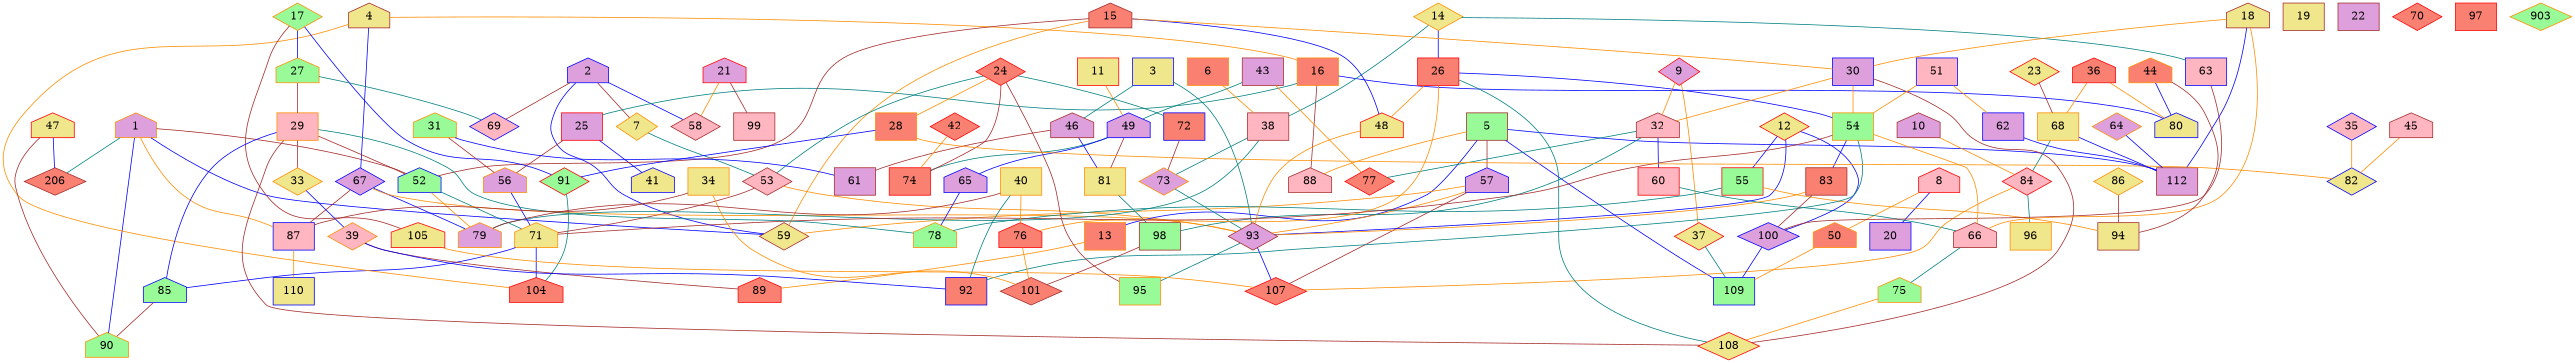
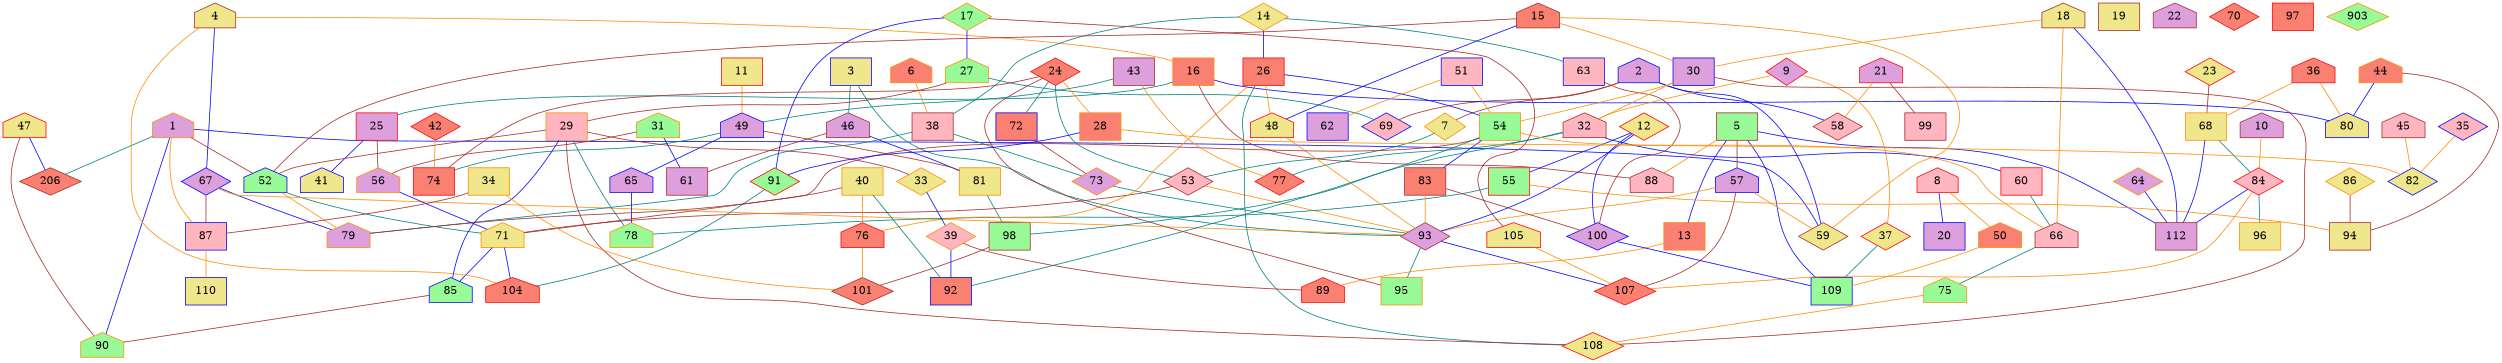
node "22": shape box -> house
node "6": shape box -> house
edge "62" -- "112": now "84" -- "112"
